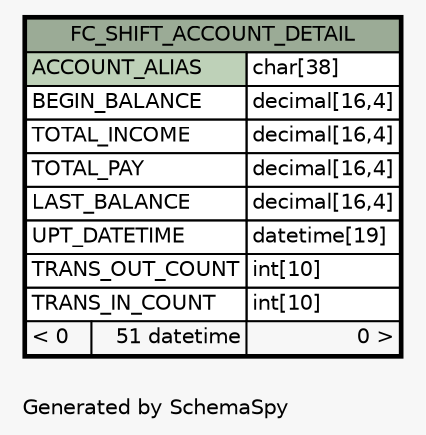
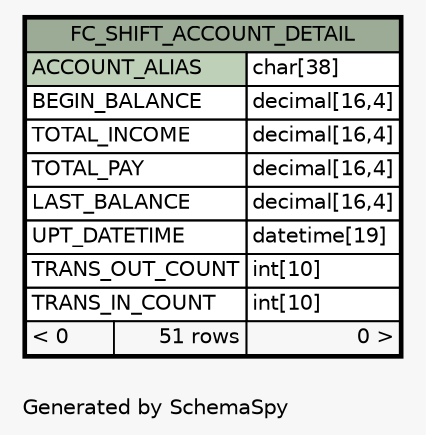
node "FC_SHIFT_ACCOUNT_DETAIL": text "51 datetime" -> "51 rows"
